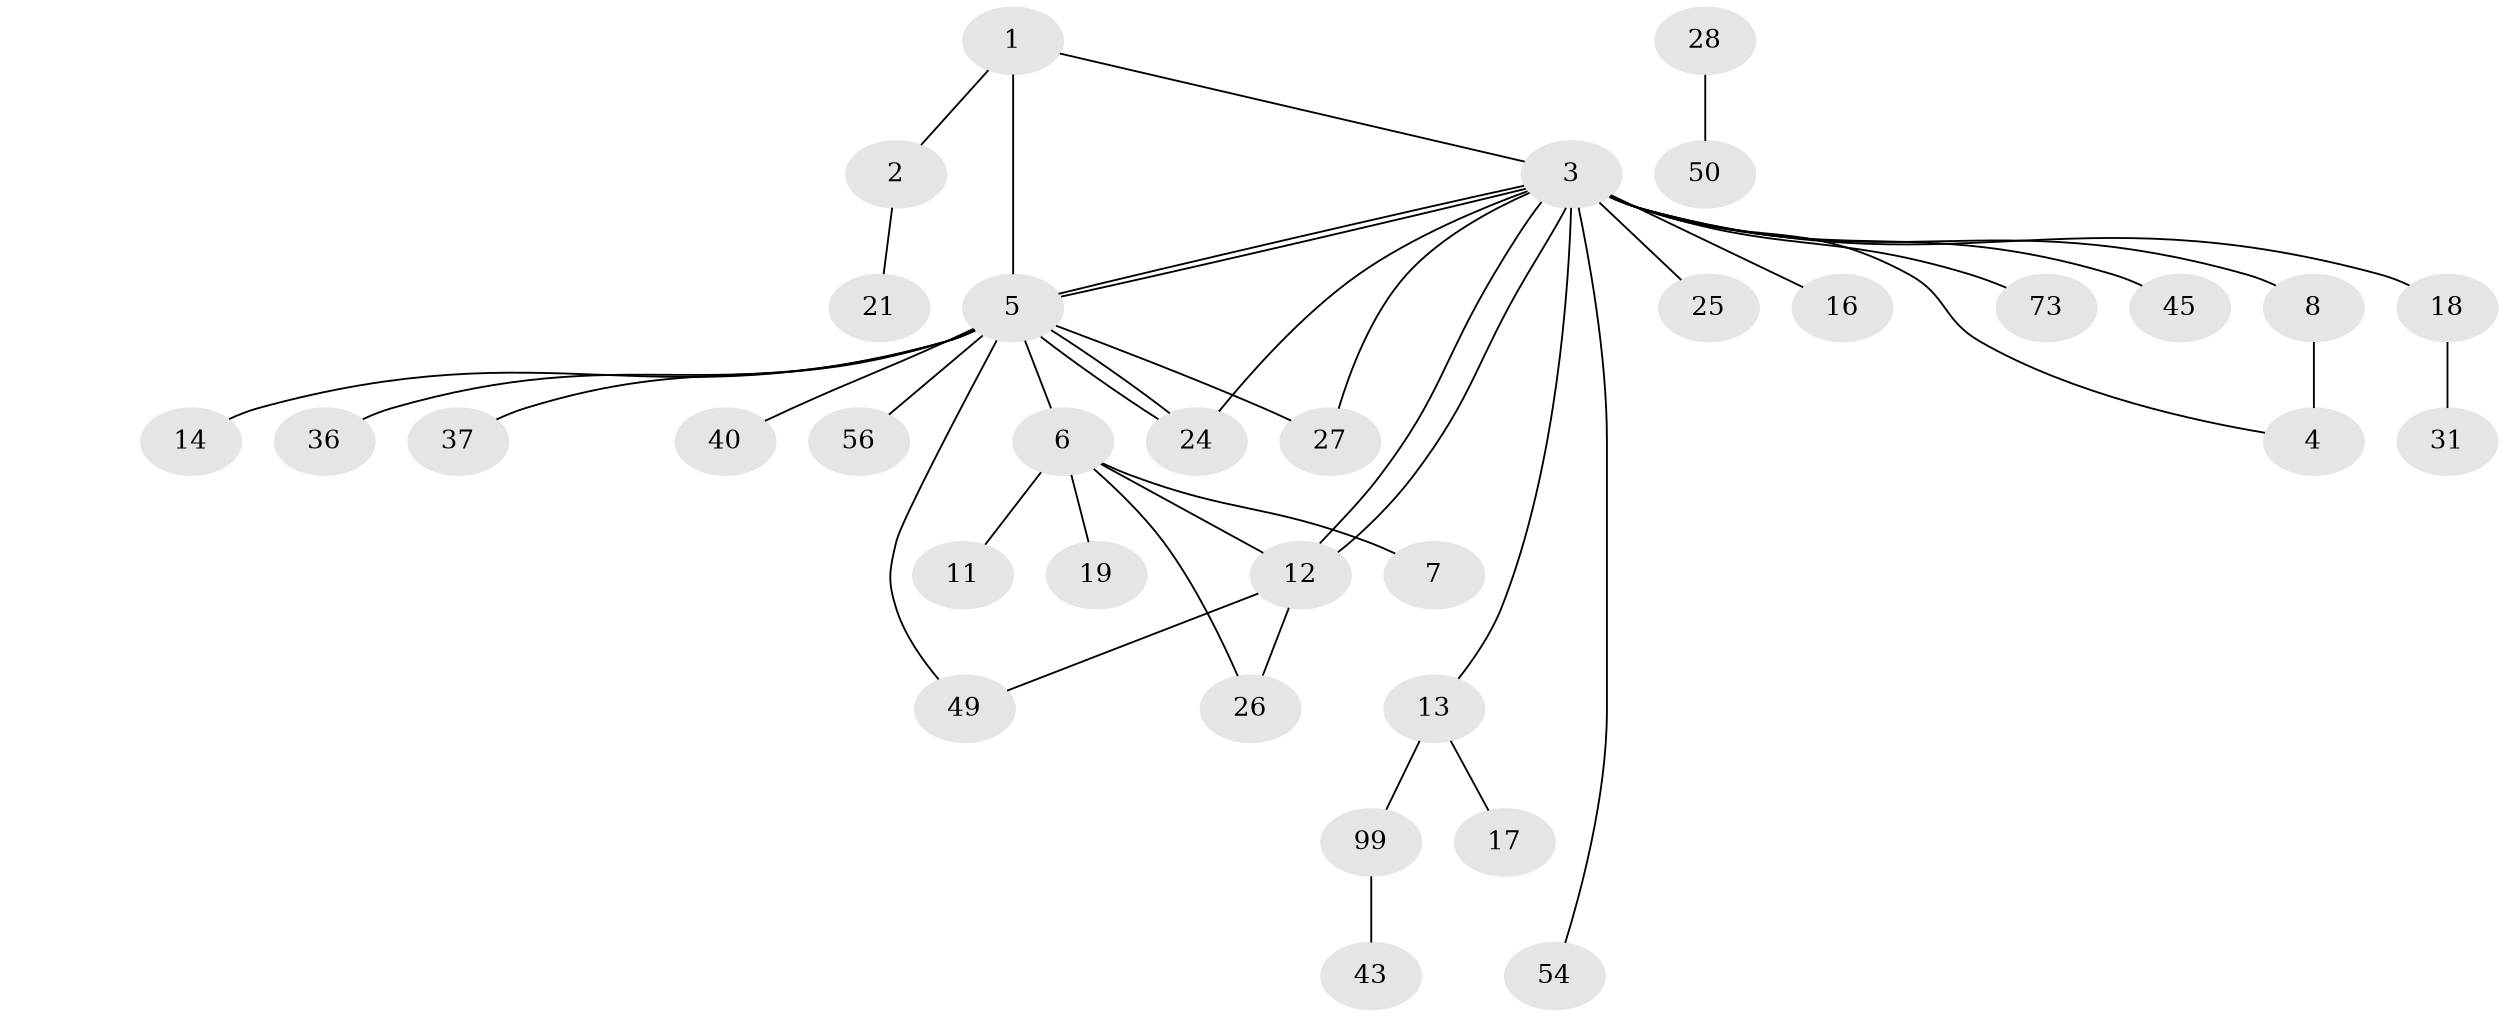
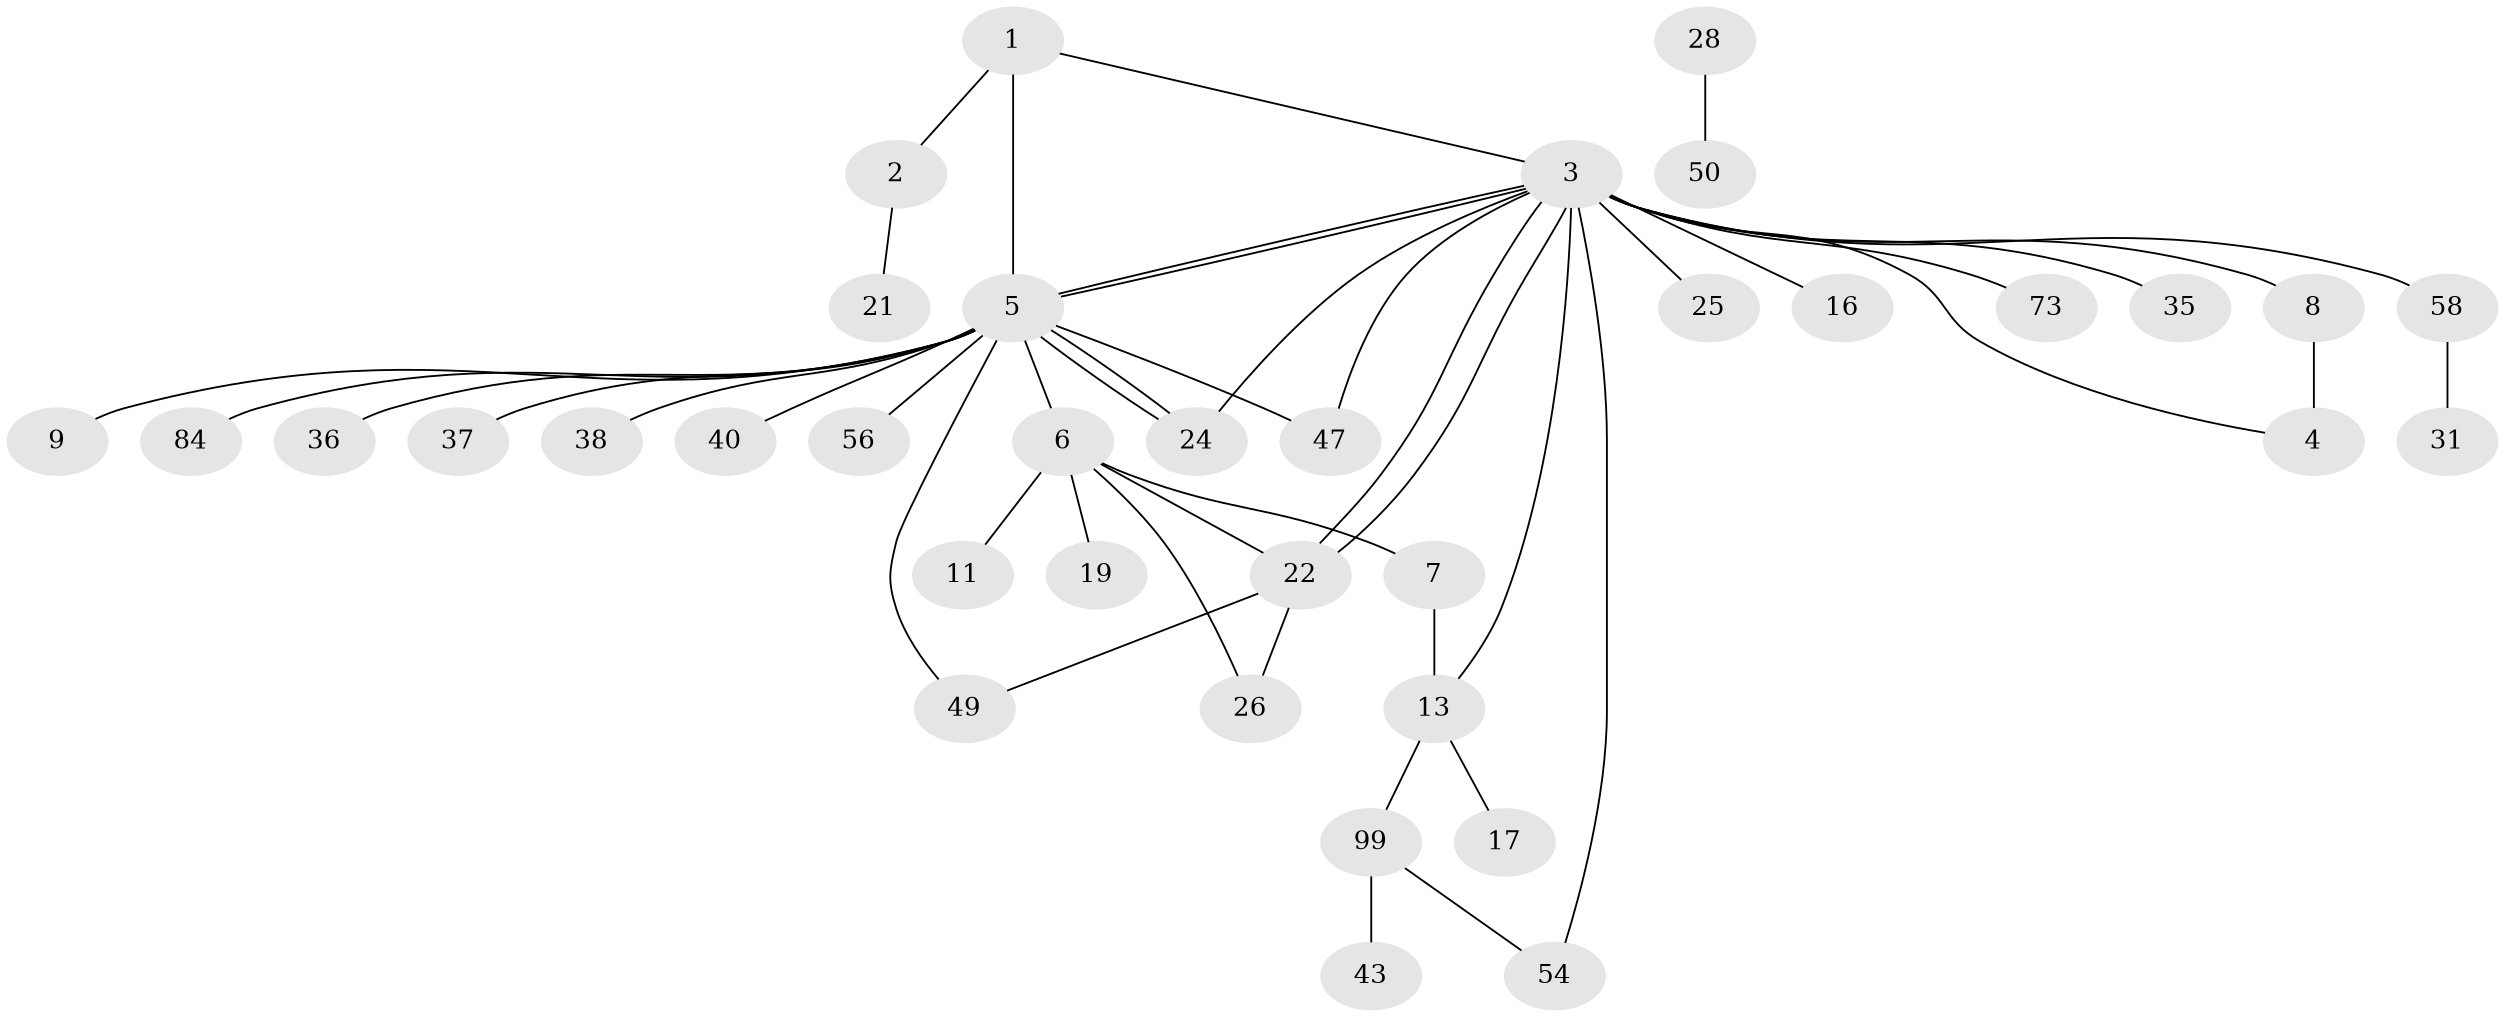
node "45": label "45" -> "35"
node "18": label "18" -> "58"
node "9": added
node "14": label "14" -> "84"
node "38": added
node "27": label "27" -> "47"
node "12": label "12" -> "22"
edge "7" -- "13": added
edge "99" -- "54": added
